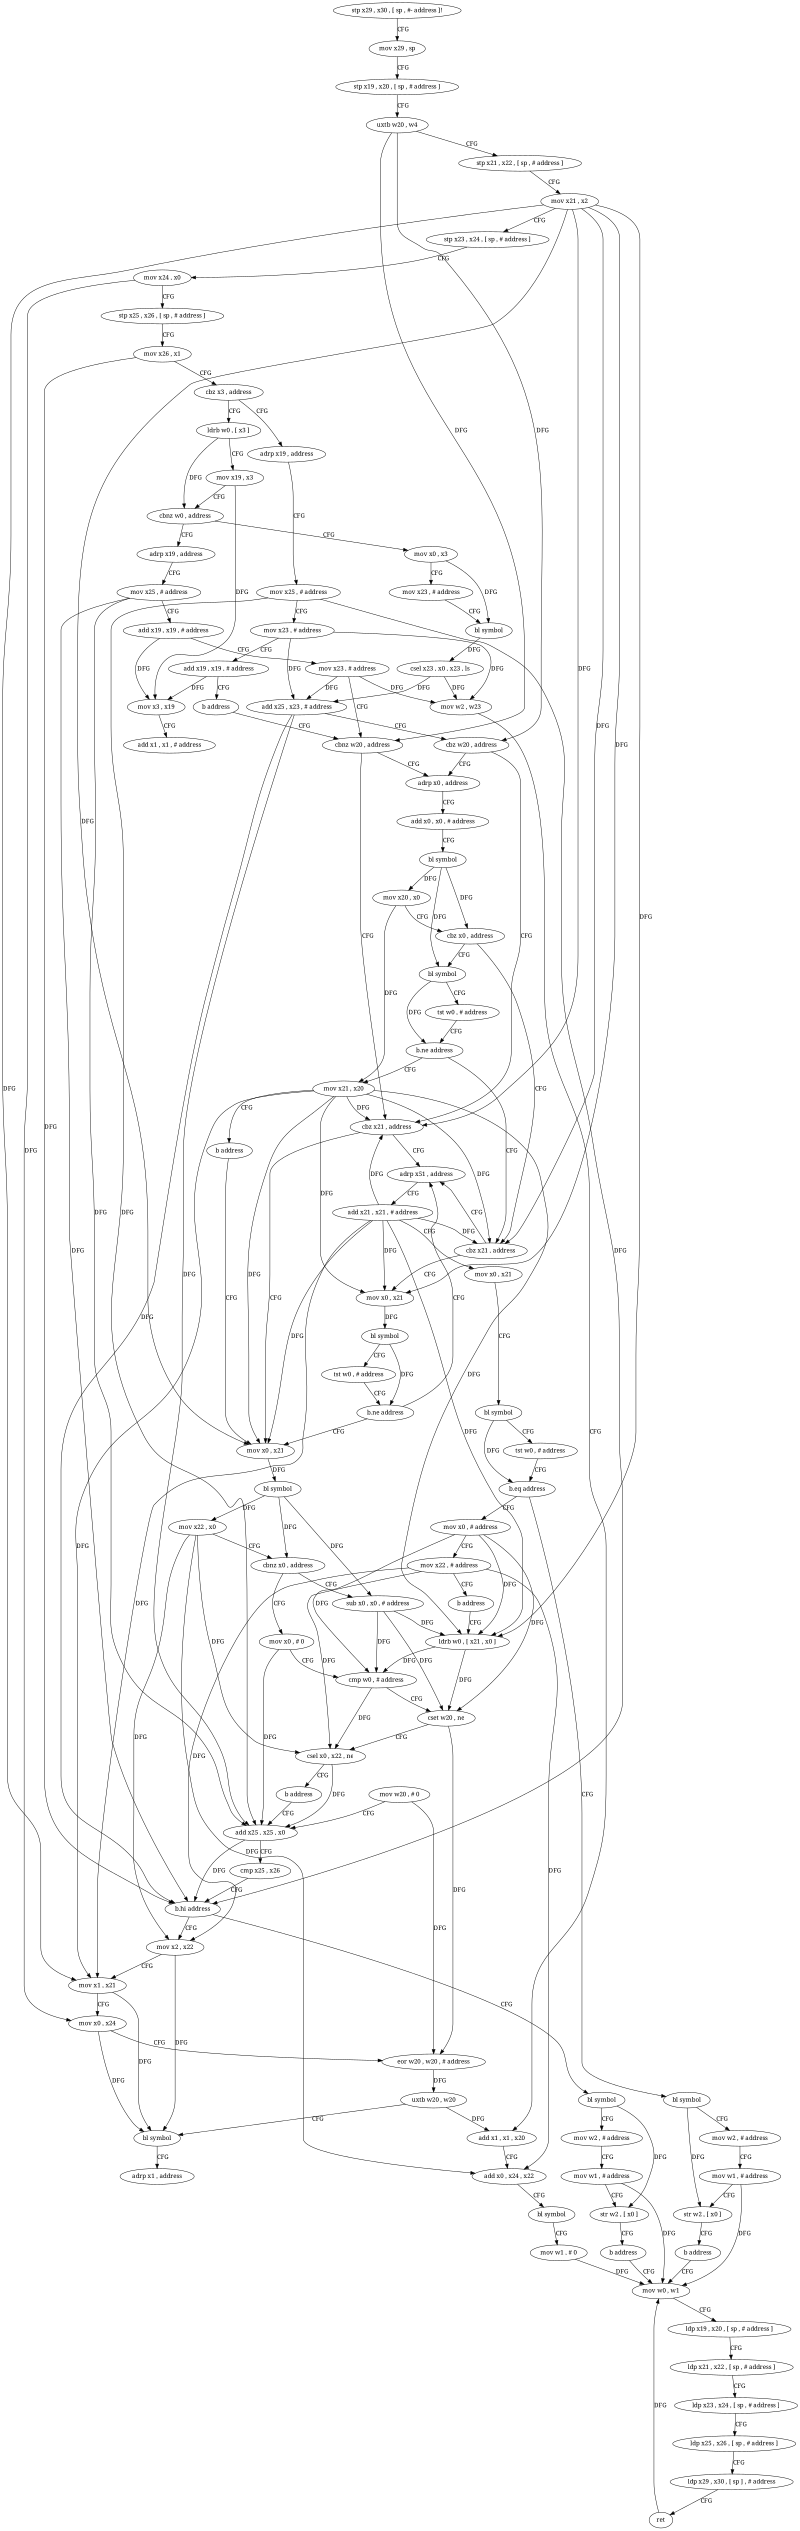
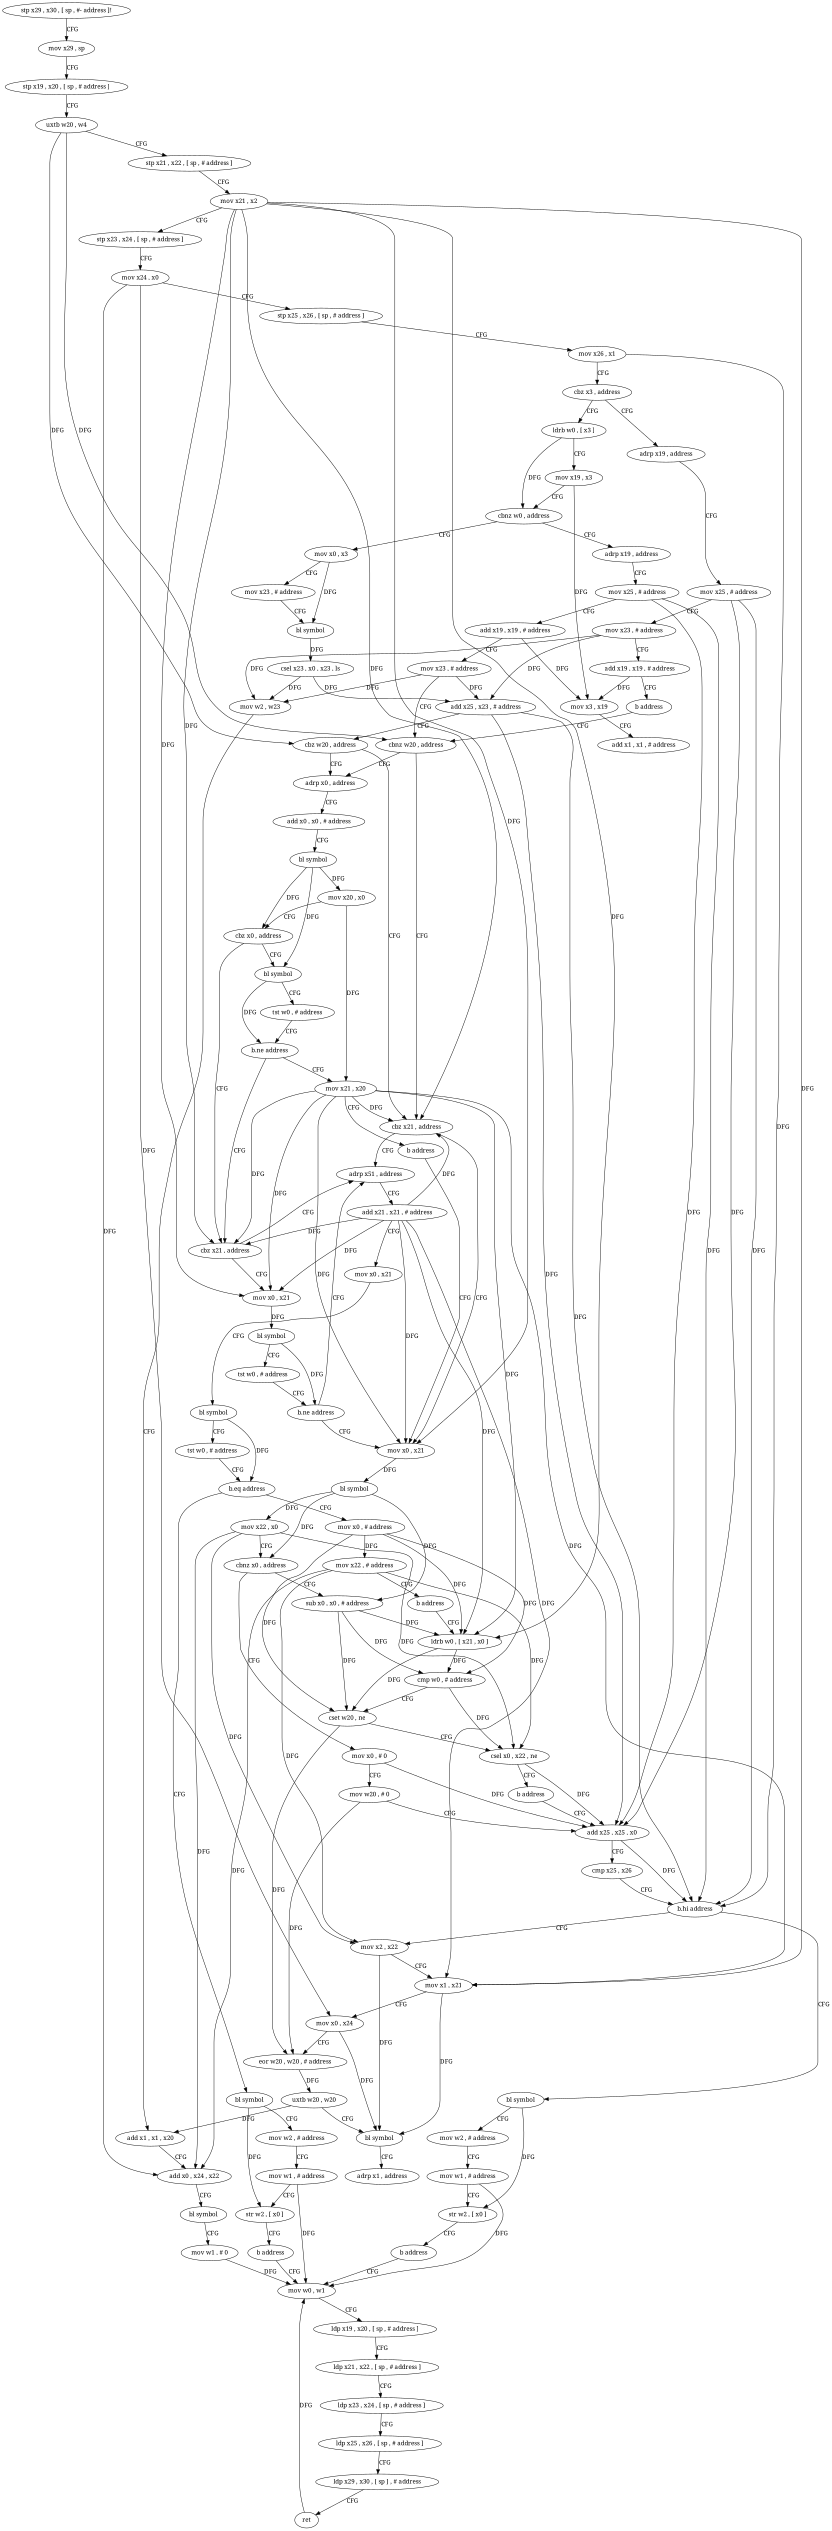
edge "mov x24 , x0" -> "add x0 , x24 , x22": added, label "DFG"
edge "mov x0 , # address" -> "mov x22 , # address": label "CFG" -> "DFG"
edge "mov x0 , # 0" -> "cmp w0 , # address": now "mov x0 , # 0" -> "mov w20 , # 0"
